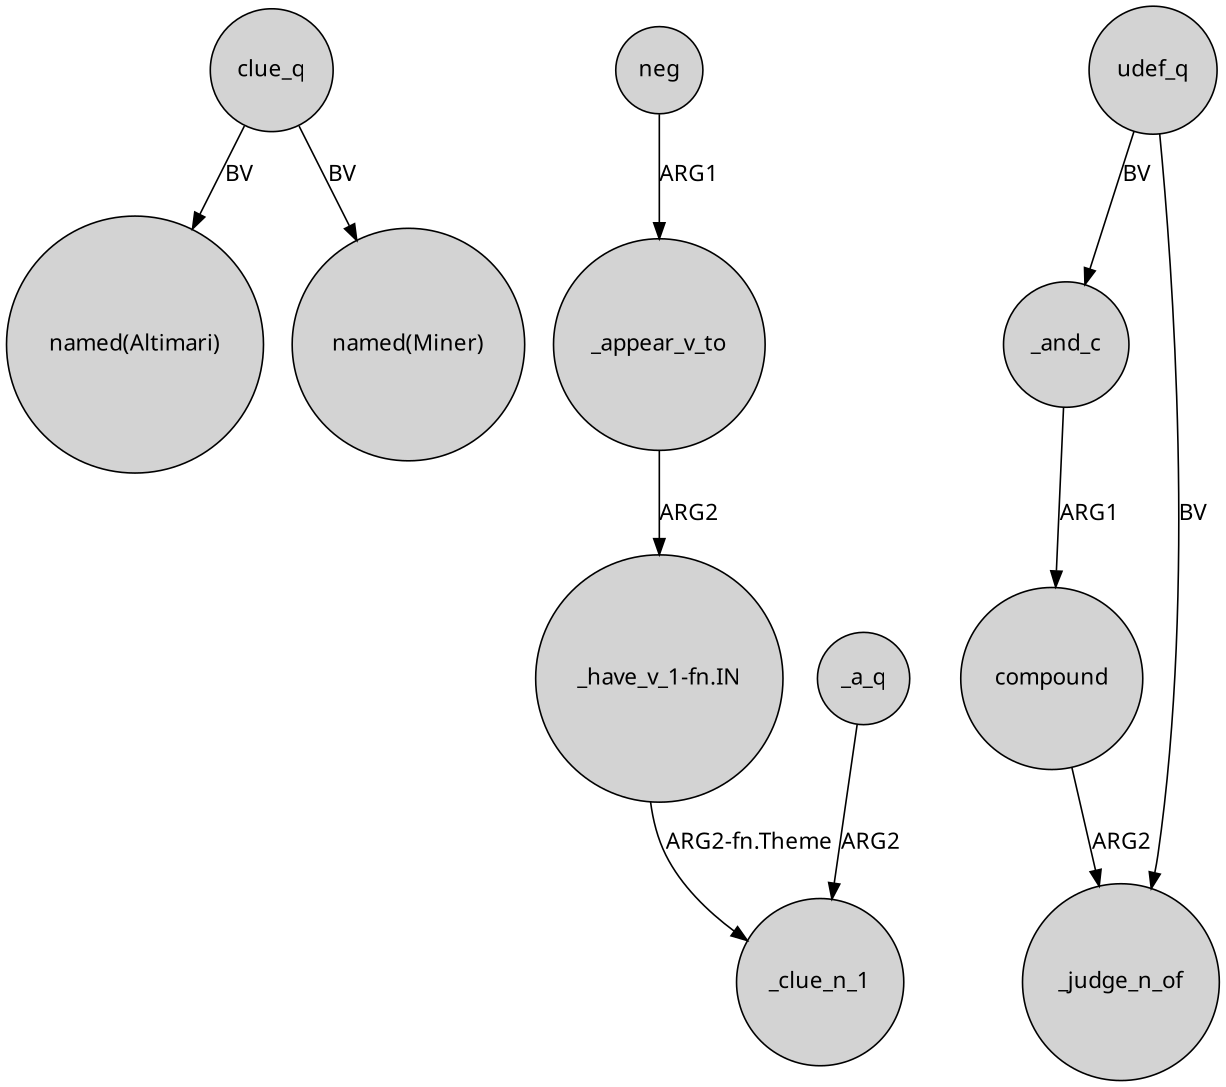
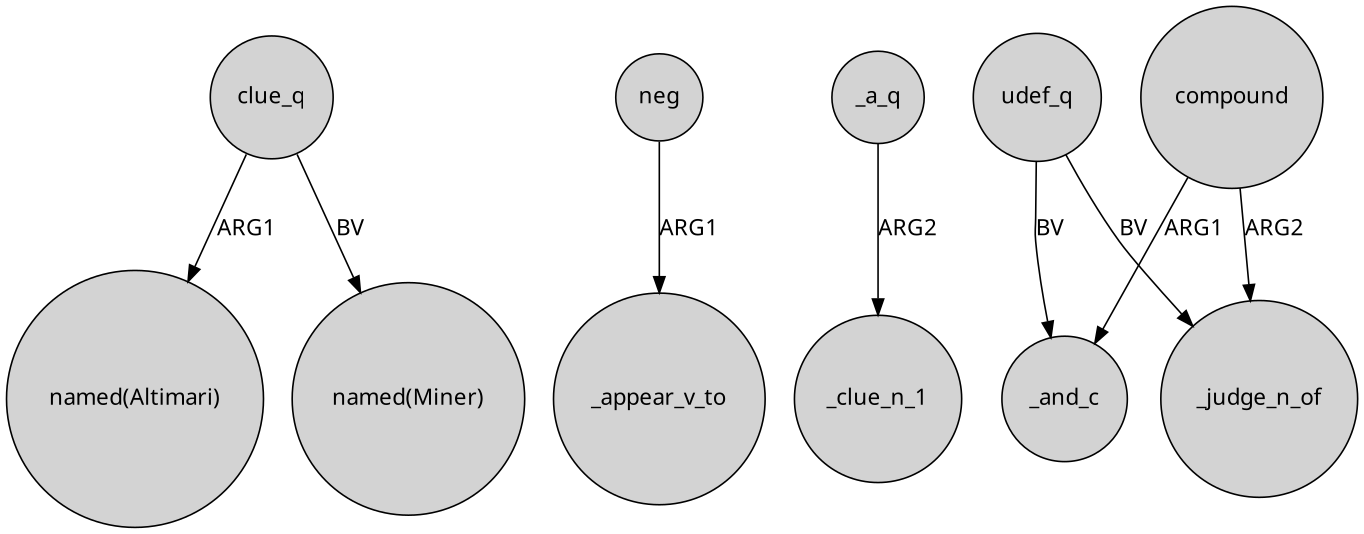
edge "clue_q" -> "named(Altimari)": label "BV" -> "ARG1"
edge "_and_c" -> "compound": reversed
node "_have_v_1-fn.IN": removed
